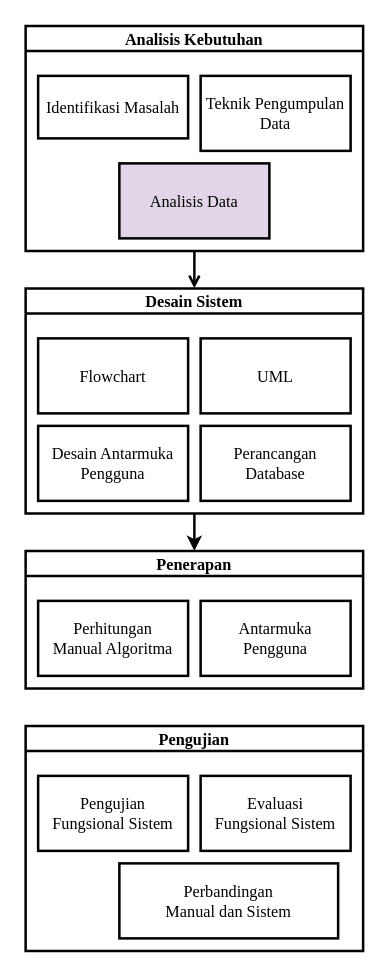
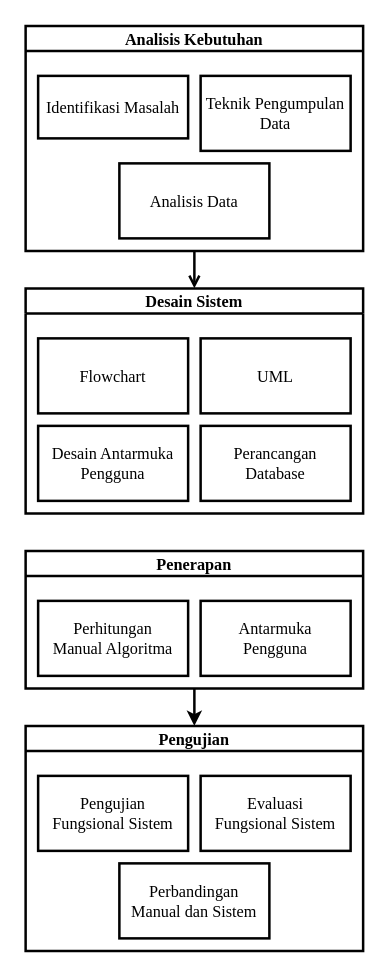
node "Analisis Data": fillcolor #e1d5e7 -> #ffffff
edge "Desain Sistem" -> "Penerapan": removed
edge "Penerapan" -> "Pengujian": added
node "Perbandingan Manual dan Sistem": size 219x75 -> 150x75
